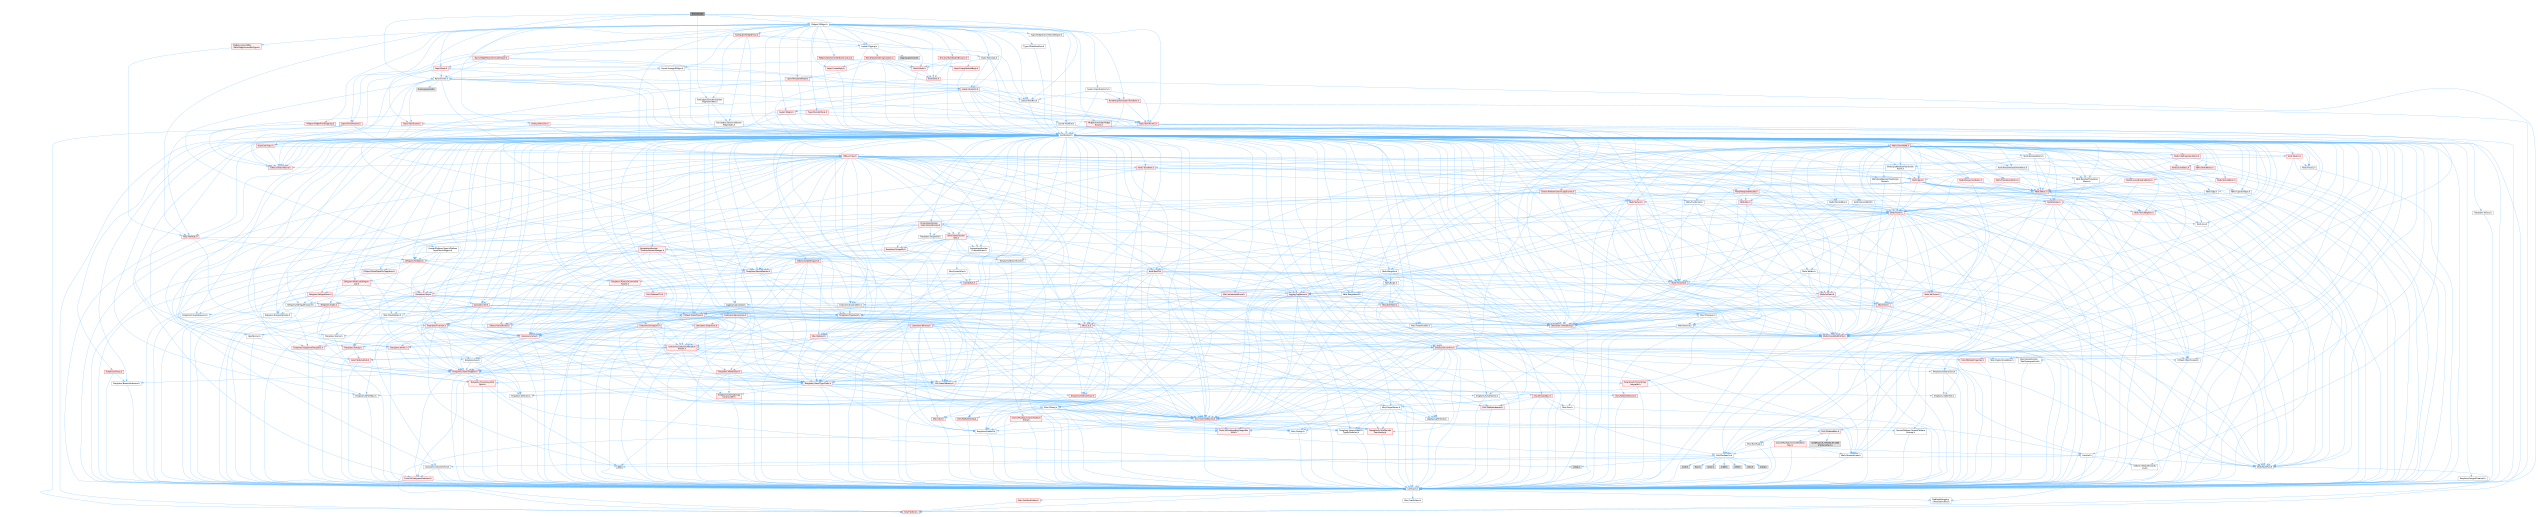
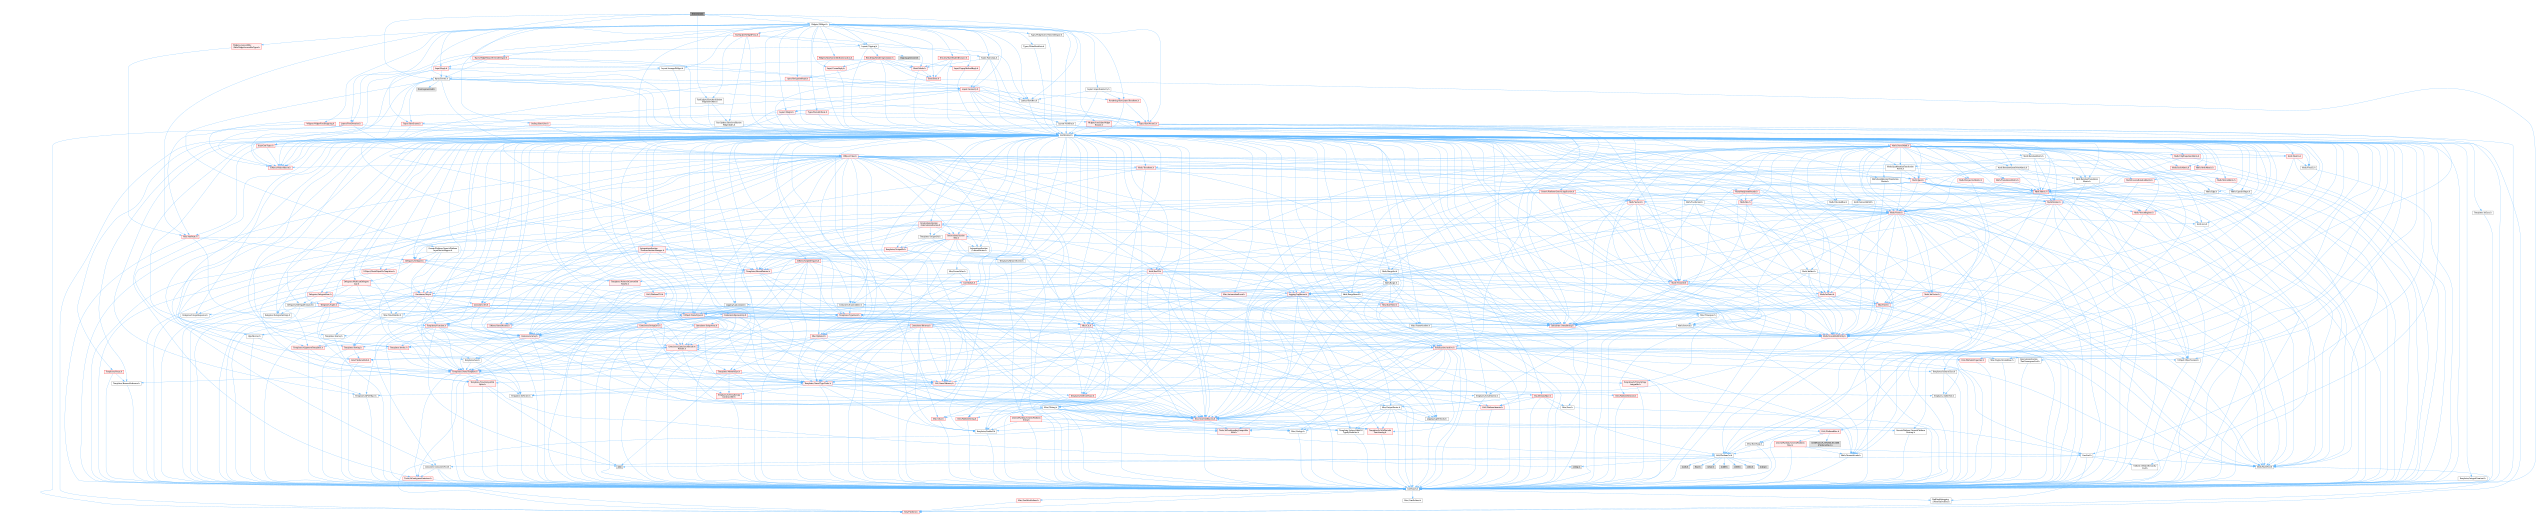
edge "Rendering/SlateLayoutTransform.h" -> "CoreTypes.h": now "Math/Transform.h" -> "CoreTypes.h"
